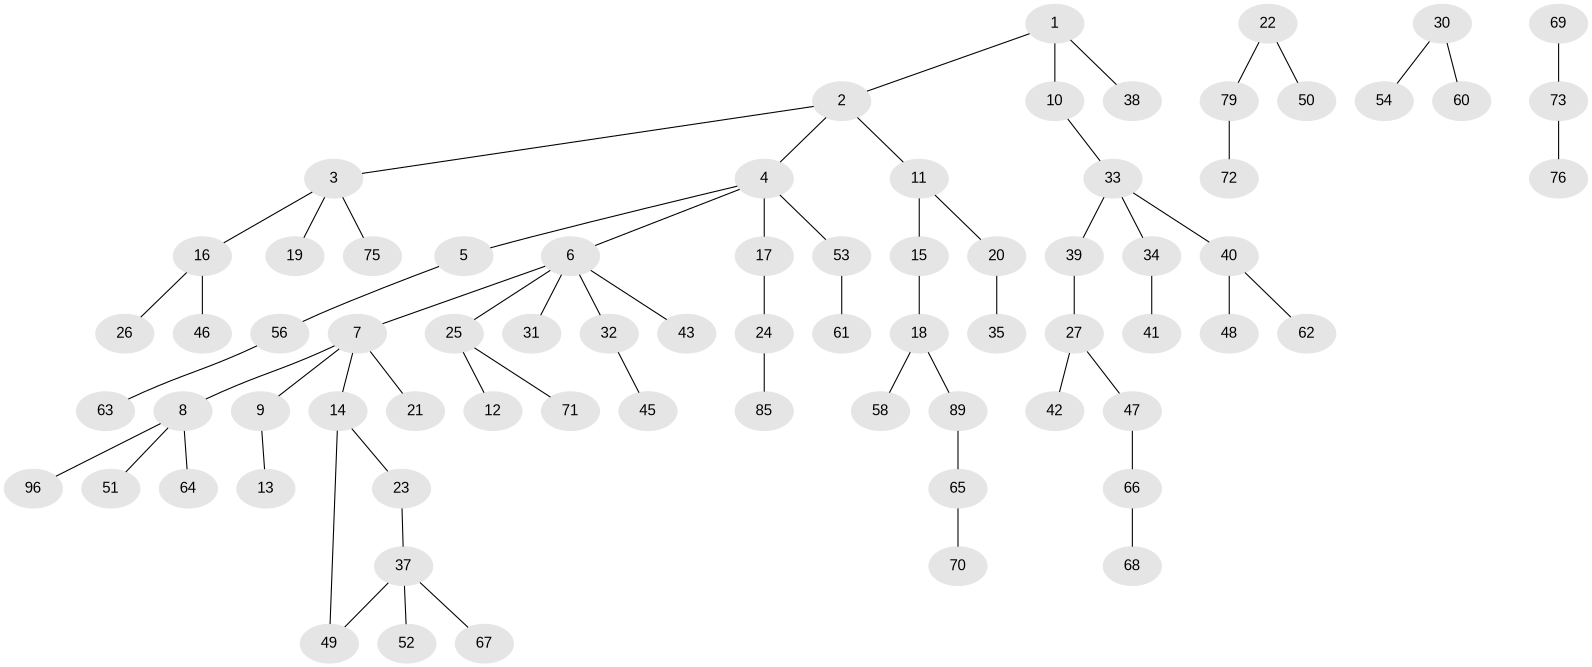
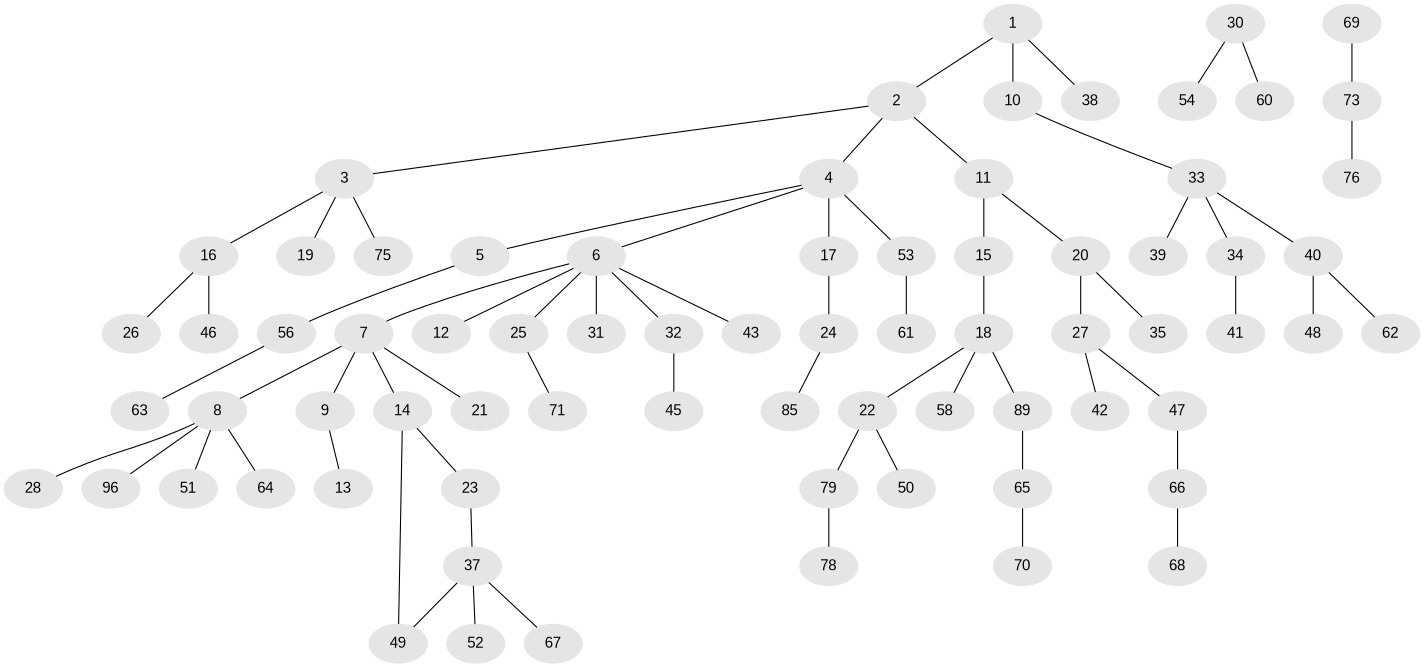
node "72": label "72" -> "78"
edge "39" -- "27": now "20" -- "27"
edge "25" -- "12": now "6" -- "12"
edge "18" -- "22": added
node "28": added
